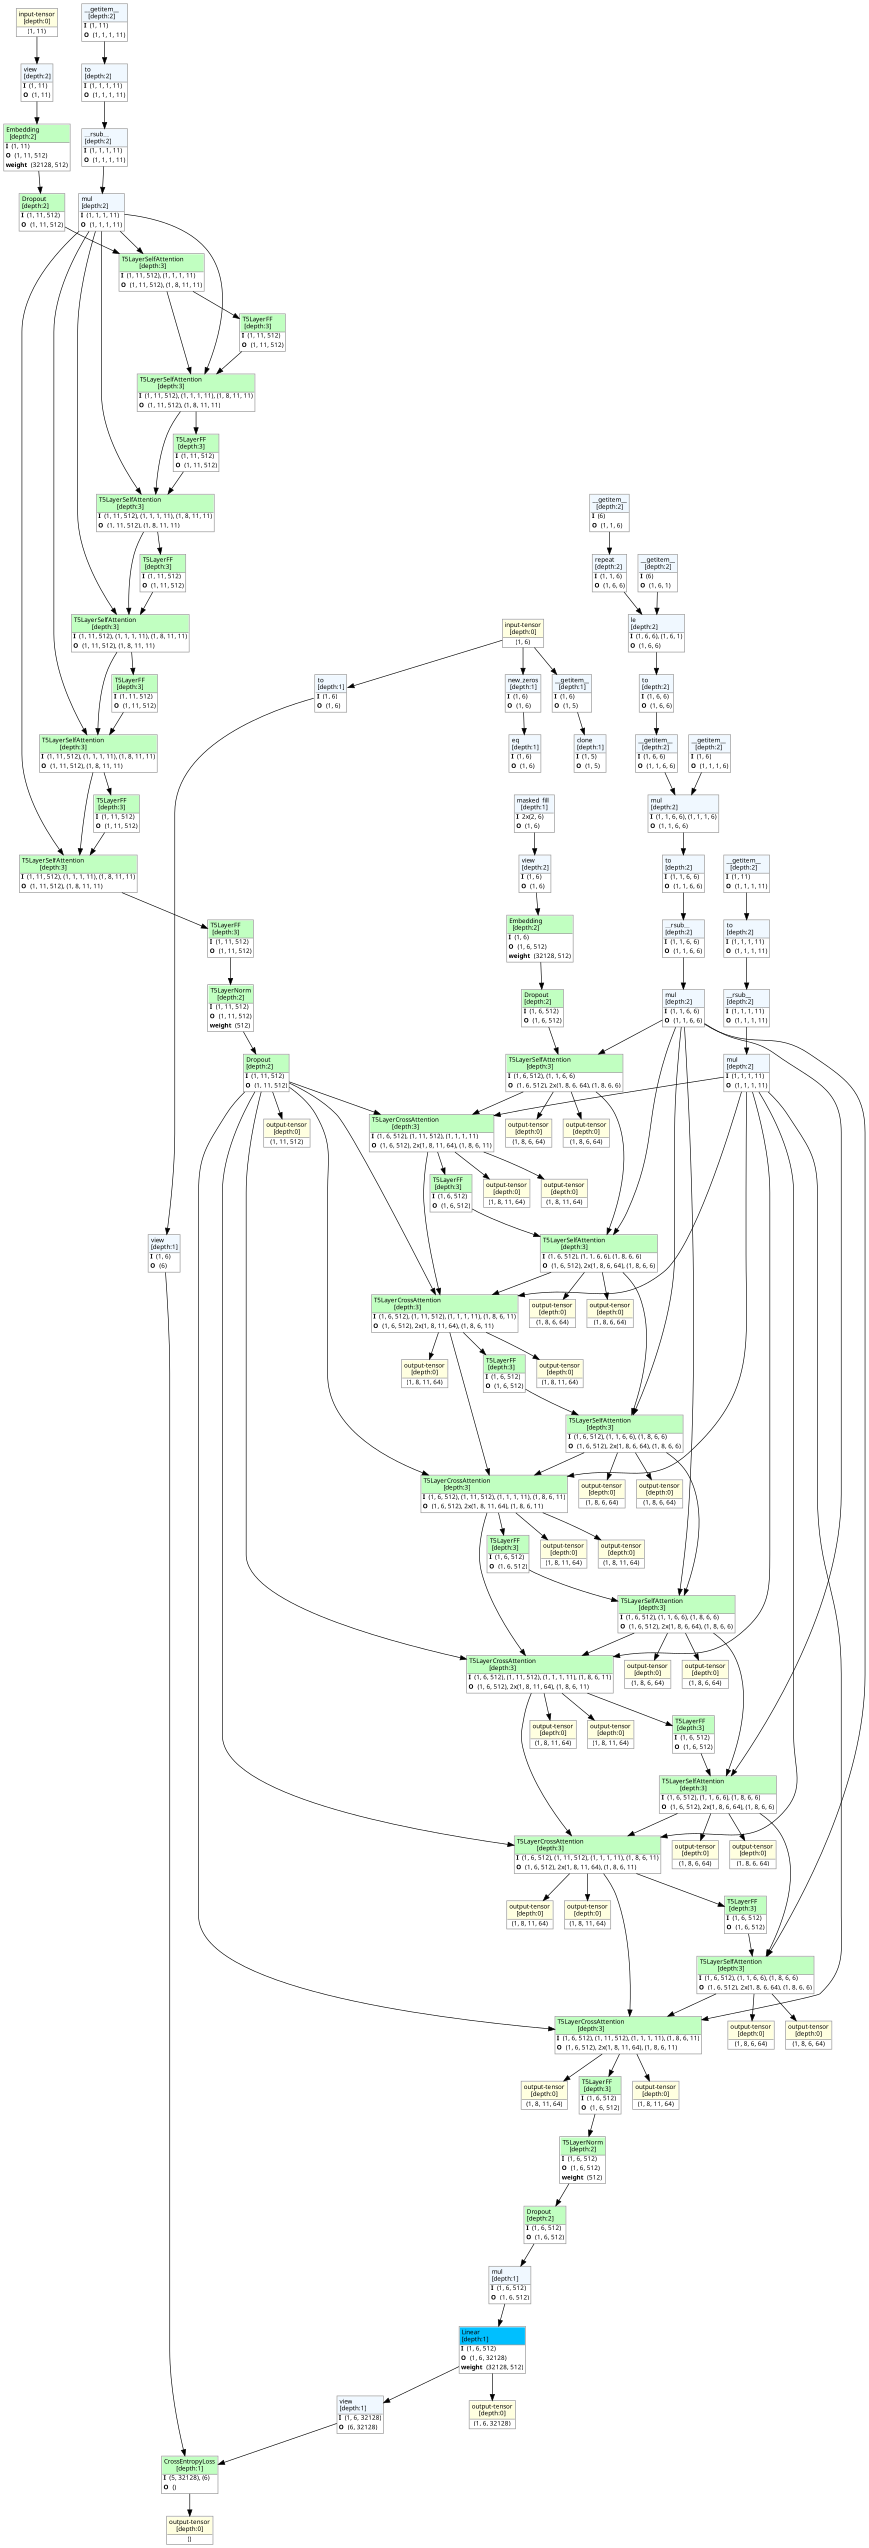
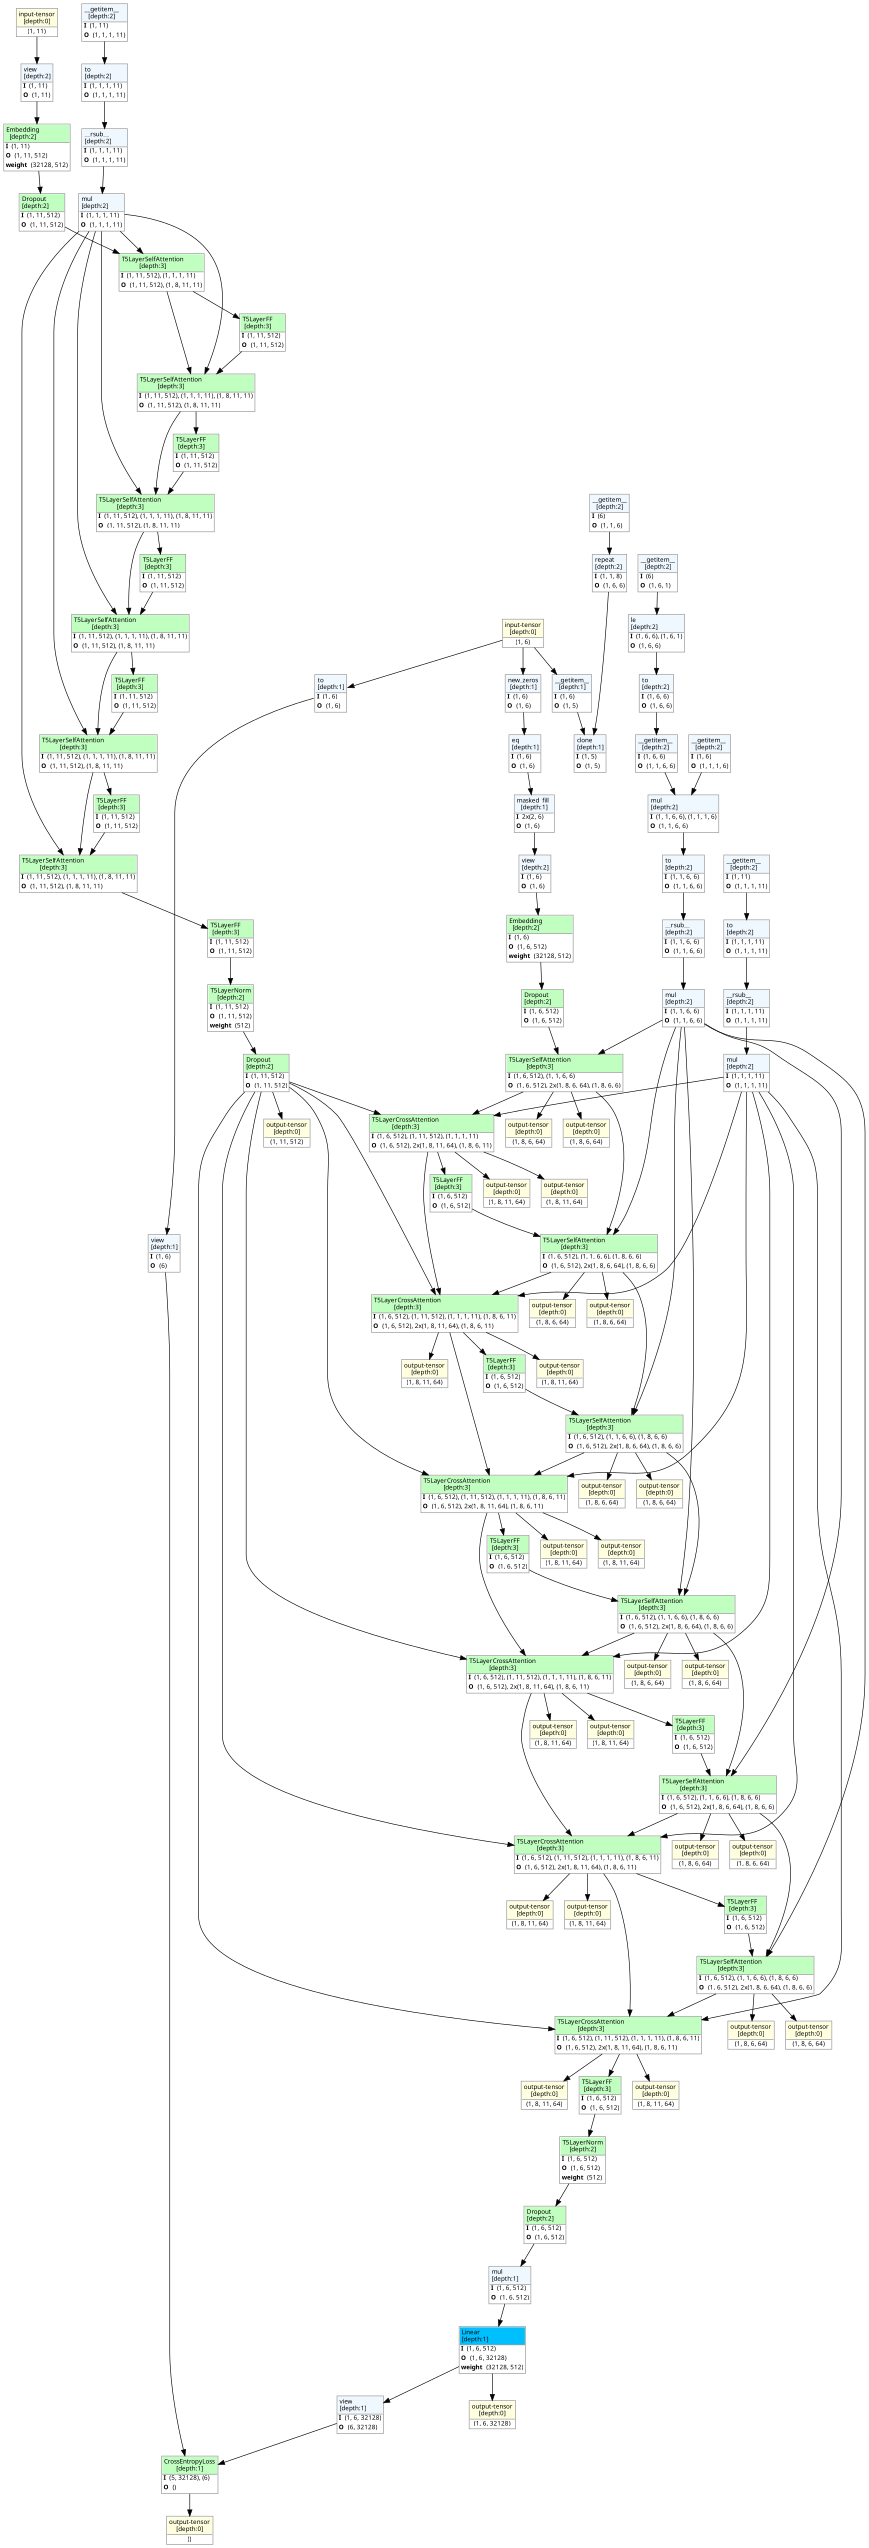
node "repeat": text "(1, 1, 6)" -> "(1, 1, 8)"
edge "repeat" -> "le": now "repeat" -> "clone"
edge "eq" -> "masked_fill_": added
